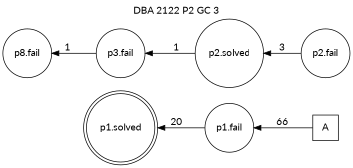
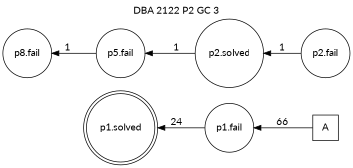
edge "p2.fail" -> "p2.solved": label "3" -> "1"
node "p3.fail": label "p3.fail" -> "p5.fail"
edge "p1.fail" -> "p1.solved": label "20" -> "24"
